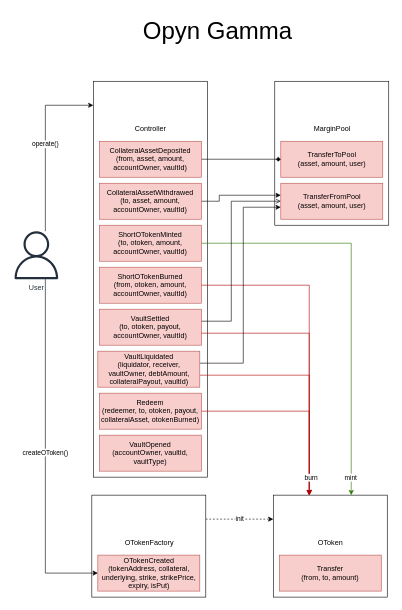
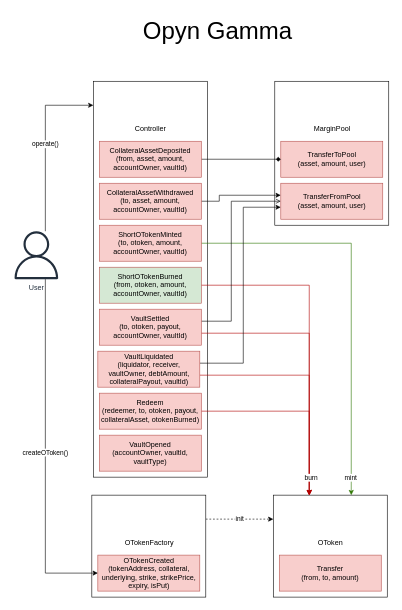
node "ShortOTokenBurned(from, otoken, amount,accountOwner, vaultId)": fillcolor #f8cecc -> #d5e8d4
